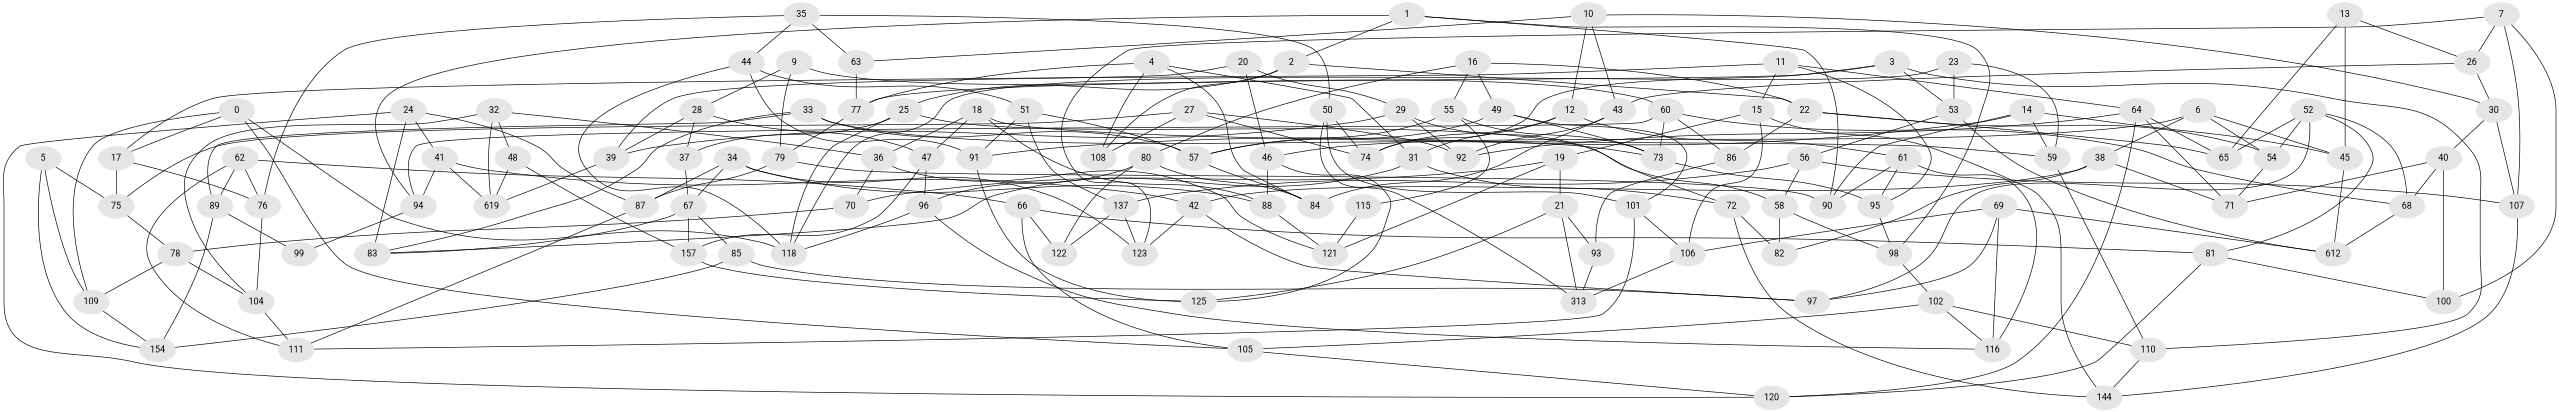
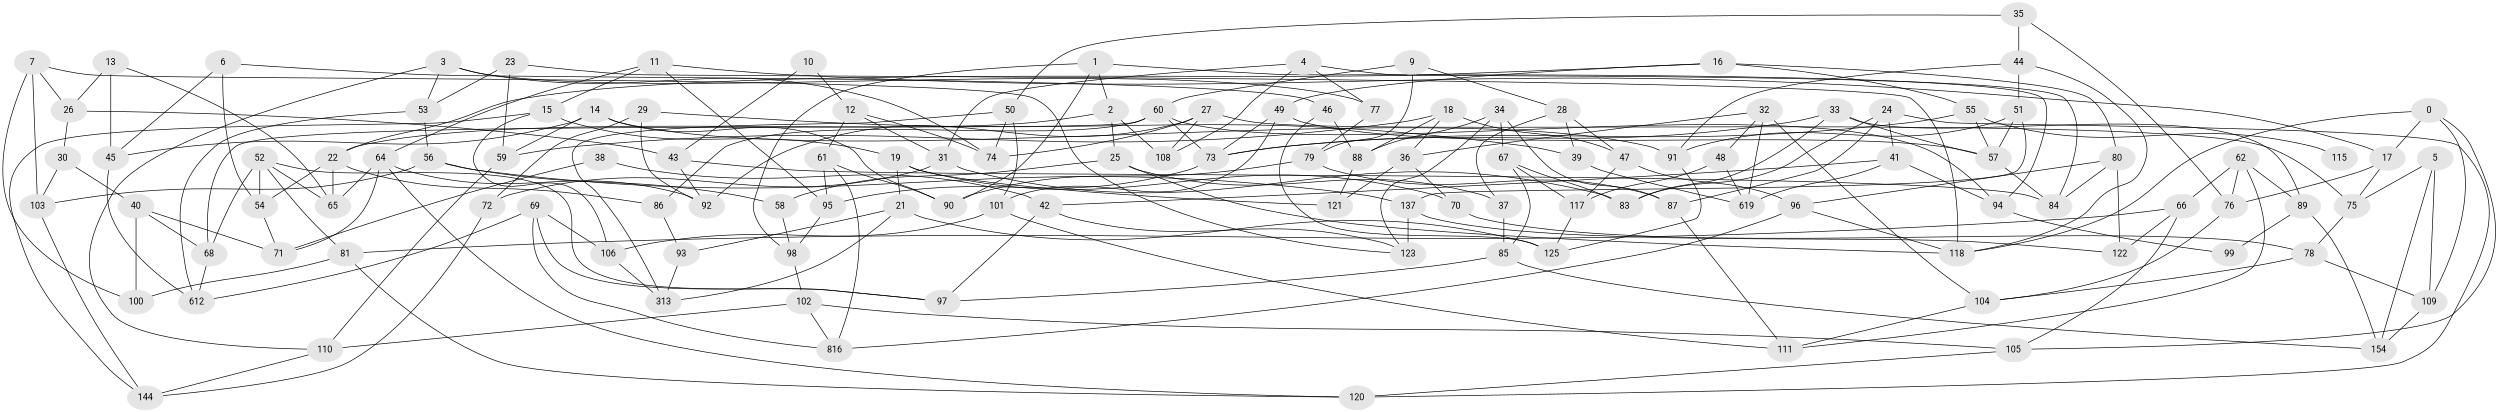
edge "10" -- "30": removed
node "63": removed
node "20": removed
edge "6" -- "38": removed
edge "37" -- "67": now "37" -- "85"
node "107": label "107" -> "103"
edge "115" -- "121": removed
node "157": label "157" -> "117"
node "82": removed
node "116": label "116" -> "816"
